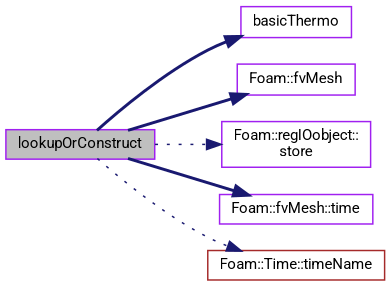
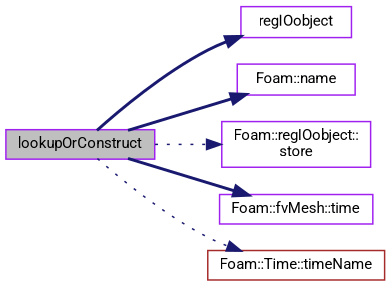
node "basicThermo": label "basicThermo" -> "regIOobject"
node "Foam::fvMesh": label "Foam::fvMesh" -> "Foam::name"
